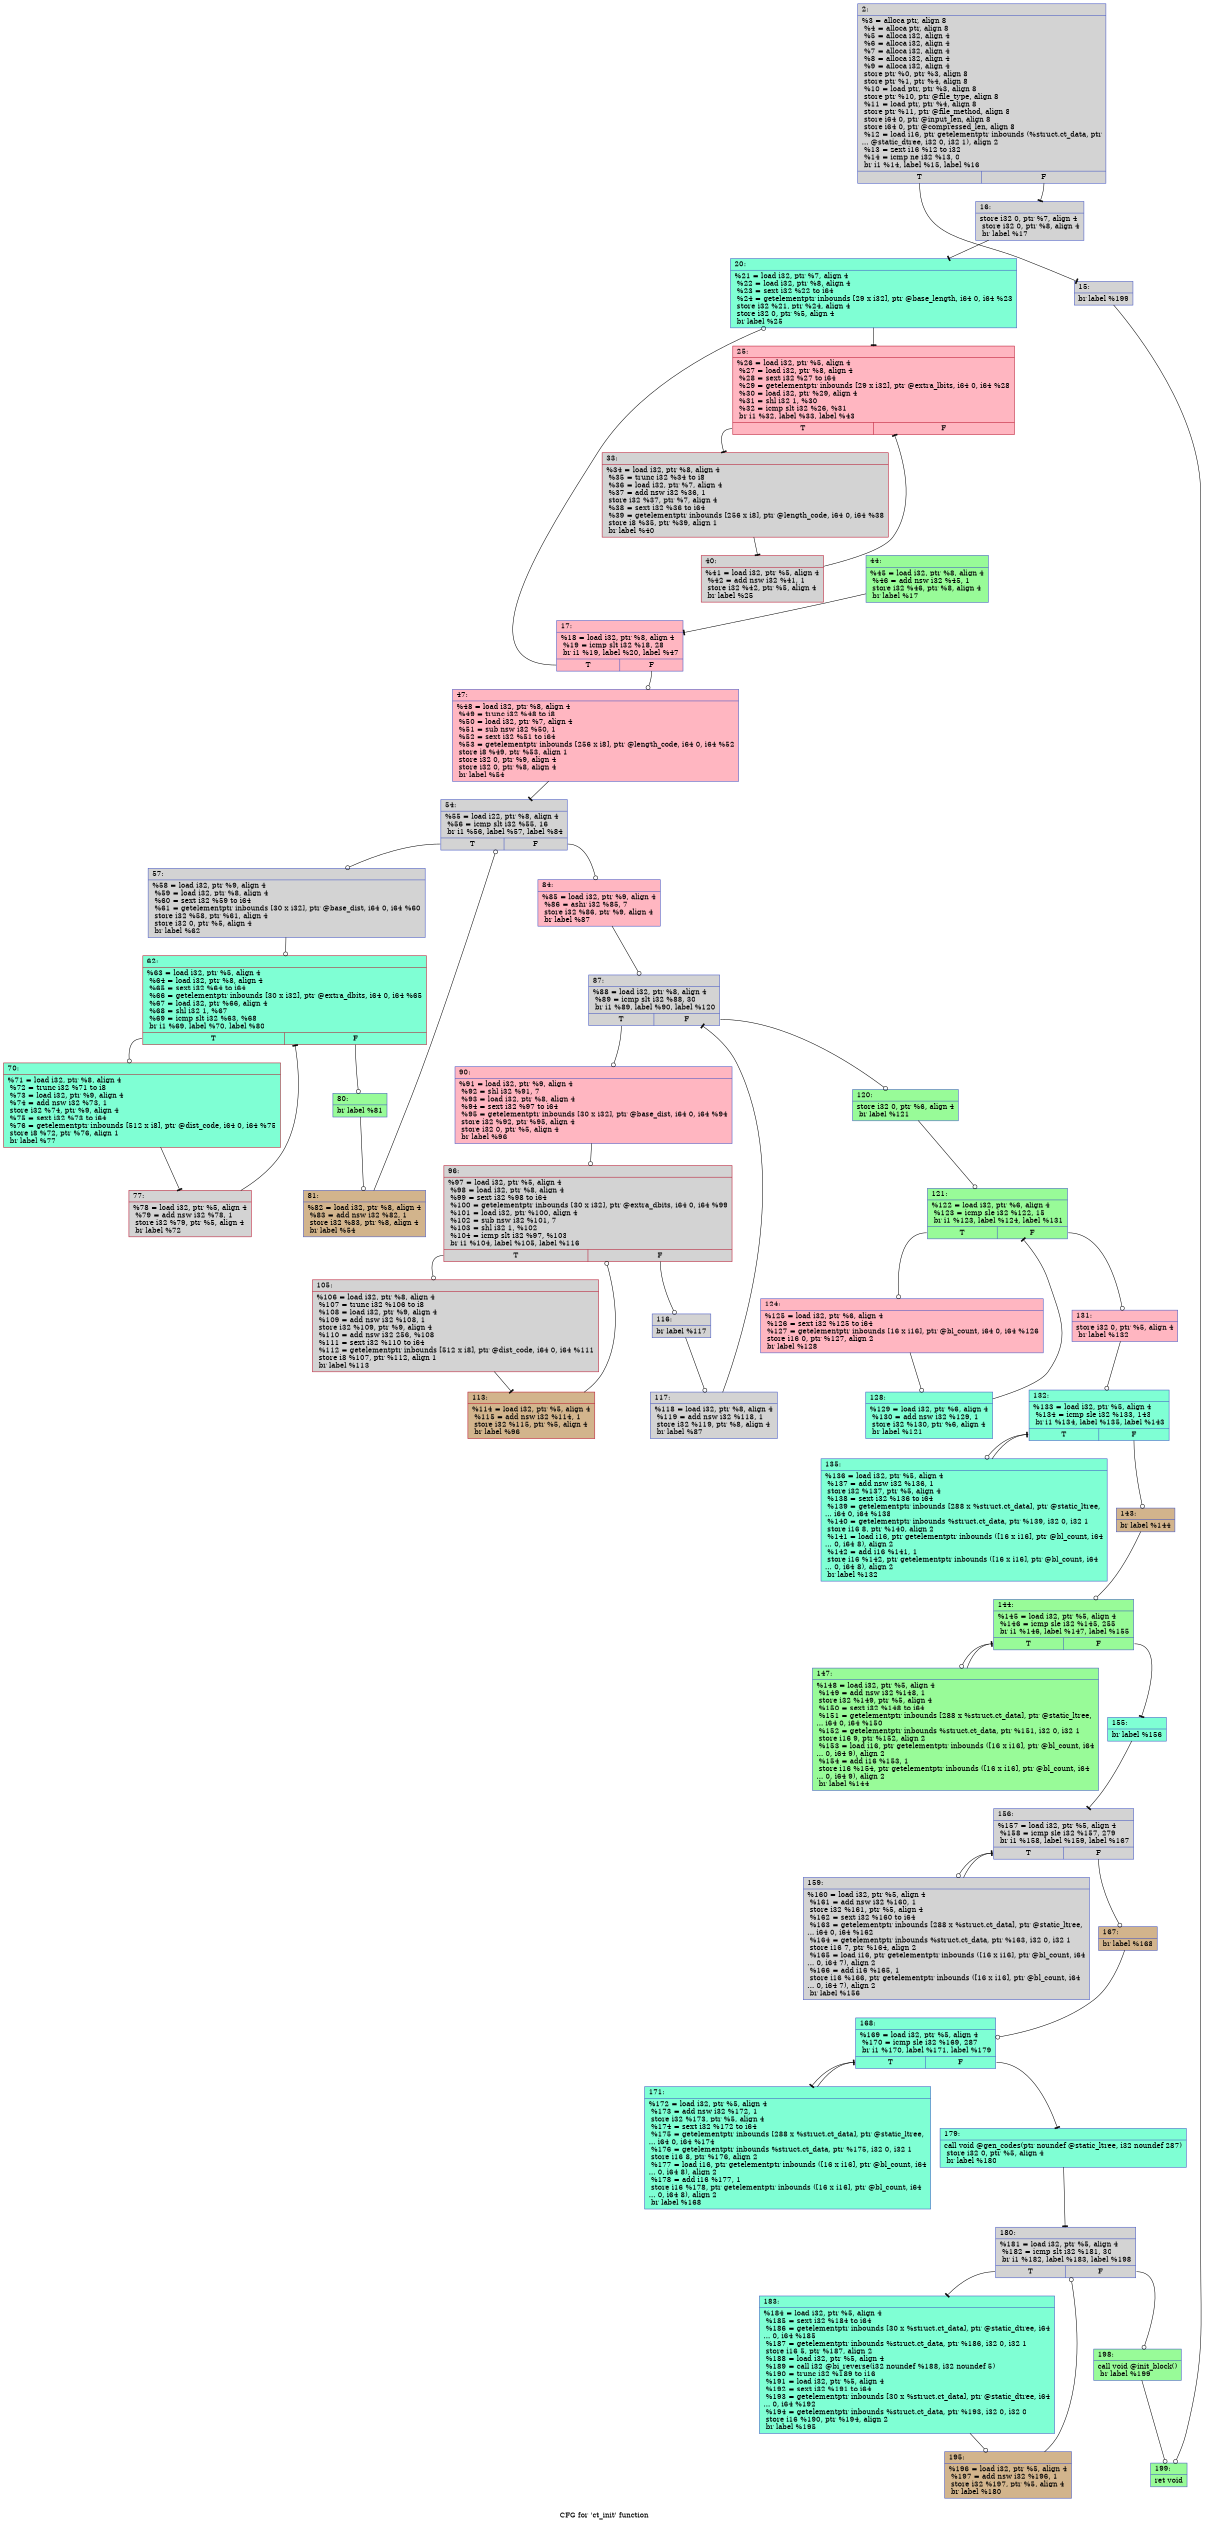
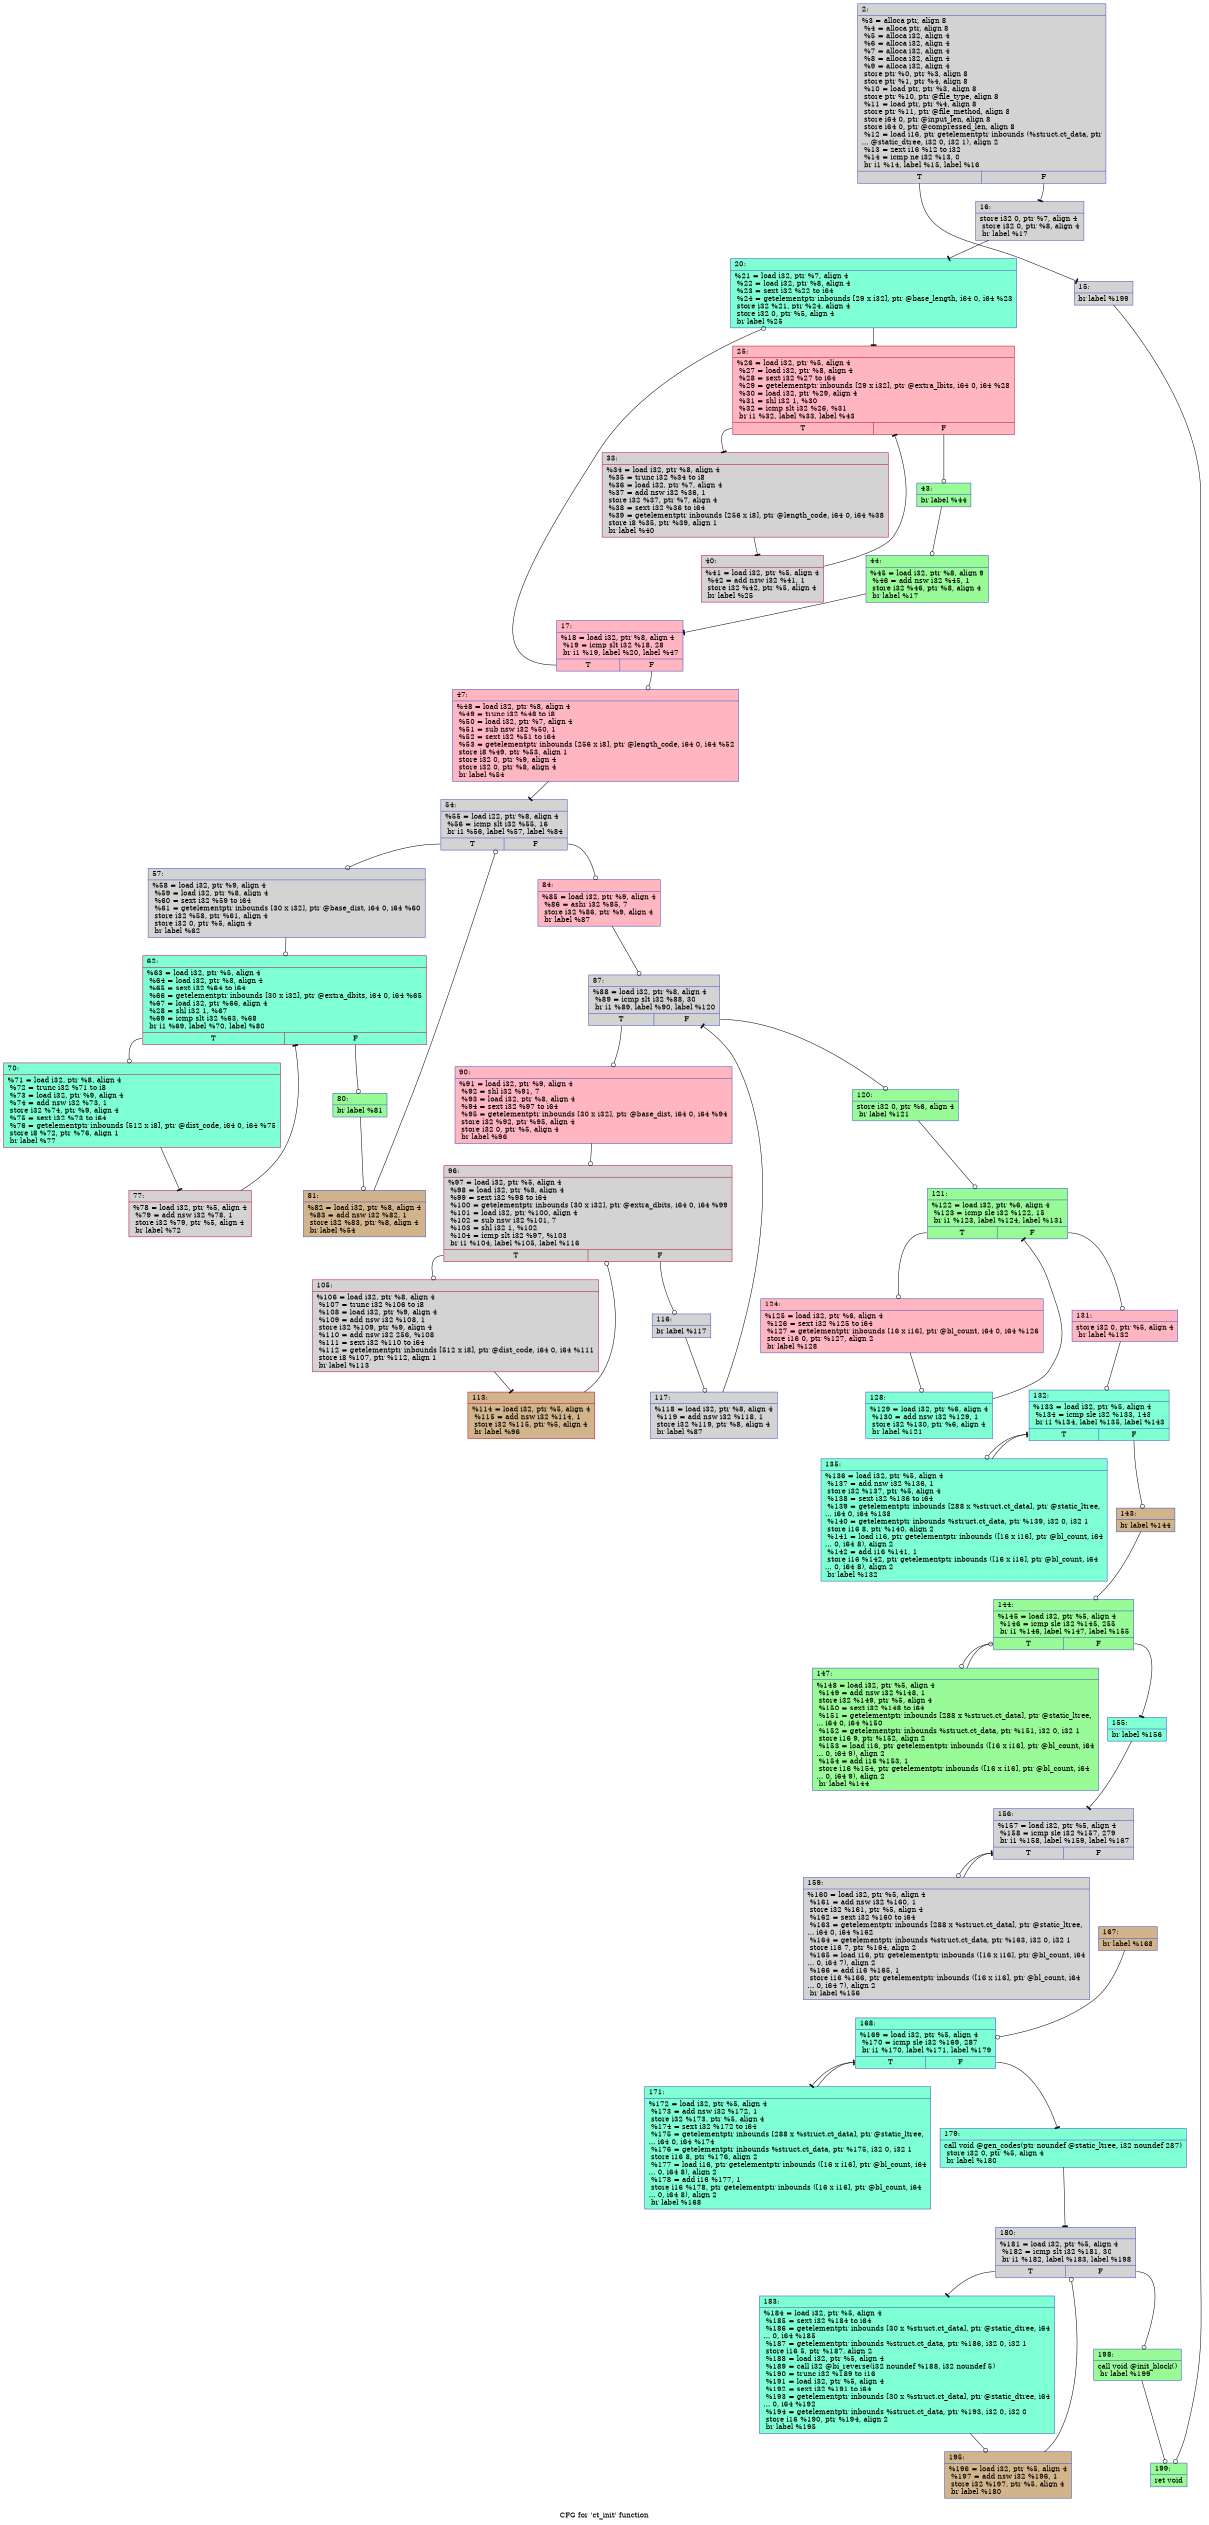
node "43:": added
node "44:": text "%45 = load i32, ptr %8, align 4" -> "%45 = load i32, ptr %8, align 9"
node "62:": text "%68 = shl i32 1, %67" -> "%28 = shl i32 1, %67"
edge "147:" -> "144:": arrowhead tee -> odot
edge "156:" -> "167:": removed
